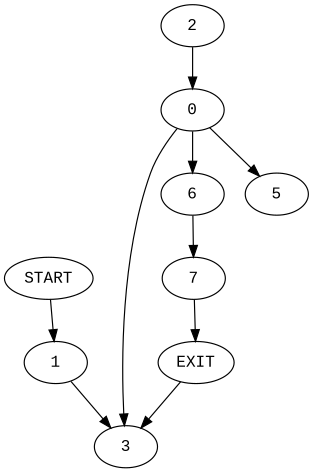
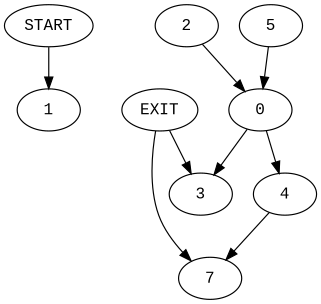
edge "0" -> "5": reversed
node "6": label "6" -> "4"
edge "7" -> "EXIT": reversed
edge "1" -> "3": removed
